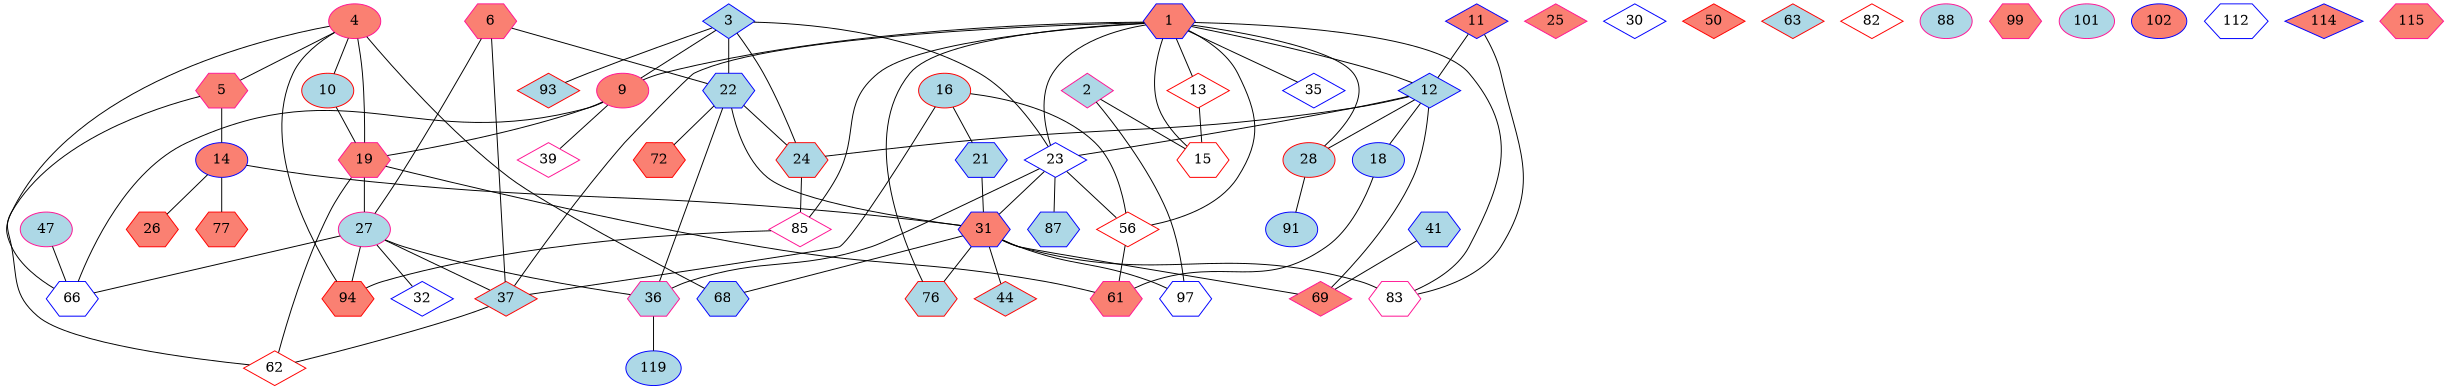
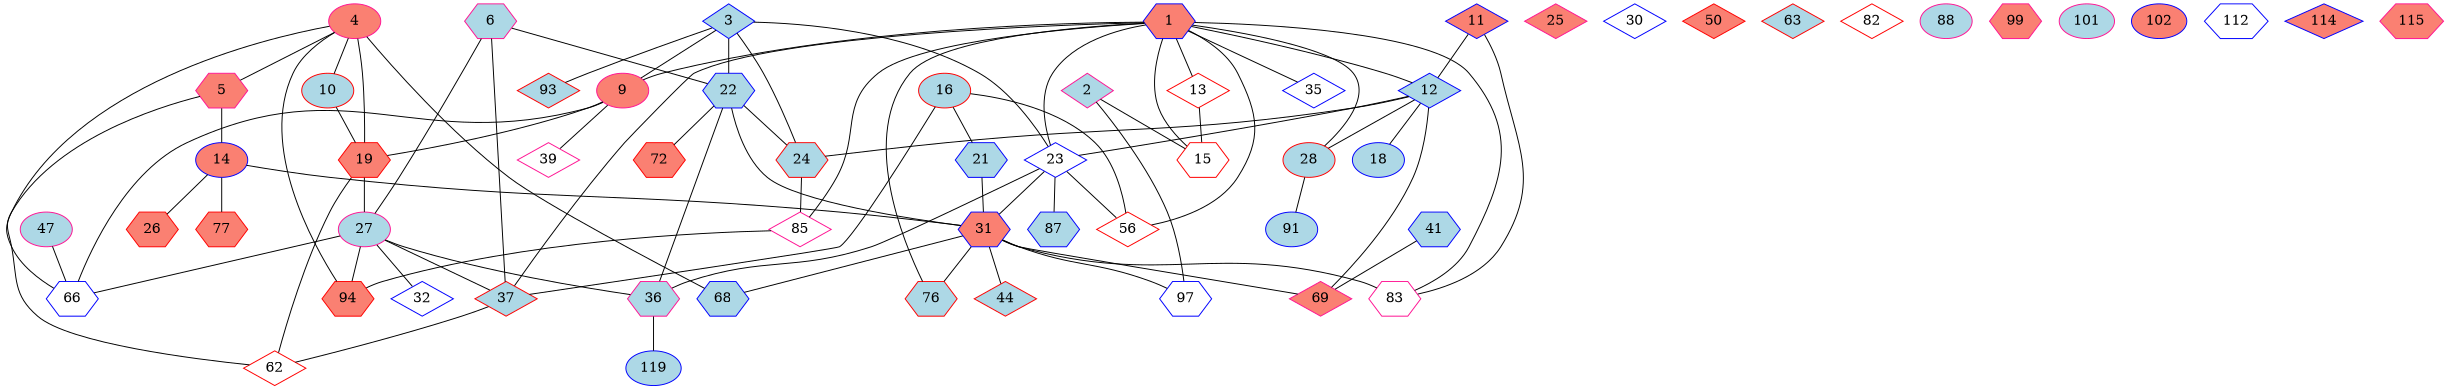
node "6": fillcolor salmon -> lightblue
node "19": color deeppink -> red
node "61": removed
